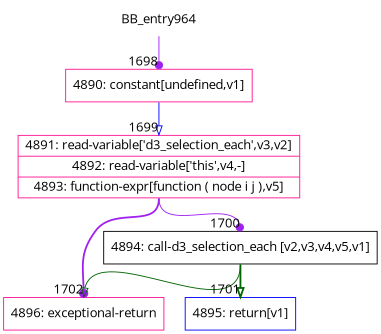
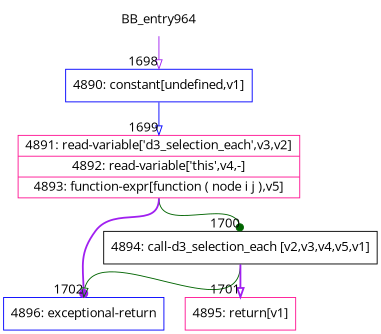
edge "BB_entry964" -> "4890: constant[undefined,v1]": arrowhead dot -> onormal
node "4890: constant[undefined,v1]": color deeppink -> blue
edge "4891: read-variable['d3_selection_each',v3,v2]" -> "4894: call-d3_selection_each [v2,v3,v4,v5,v1]": color purple -> darkgreen
edge "4894: call-d3_selection_each [v2,v3,v4,v5,v1]" -> "4895: return[v1]": color darkgreen -> purple
node "4896: exceptional-return": color deeppink -> blue
node "4895: return[v1]": color blue -> deeppink
